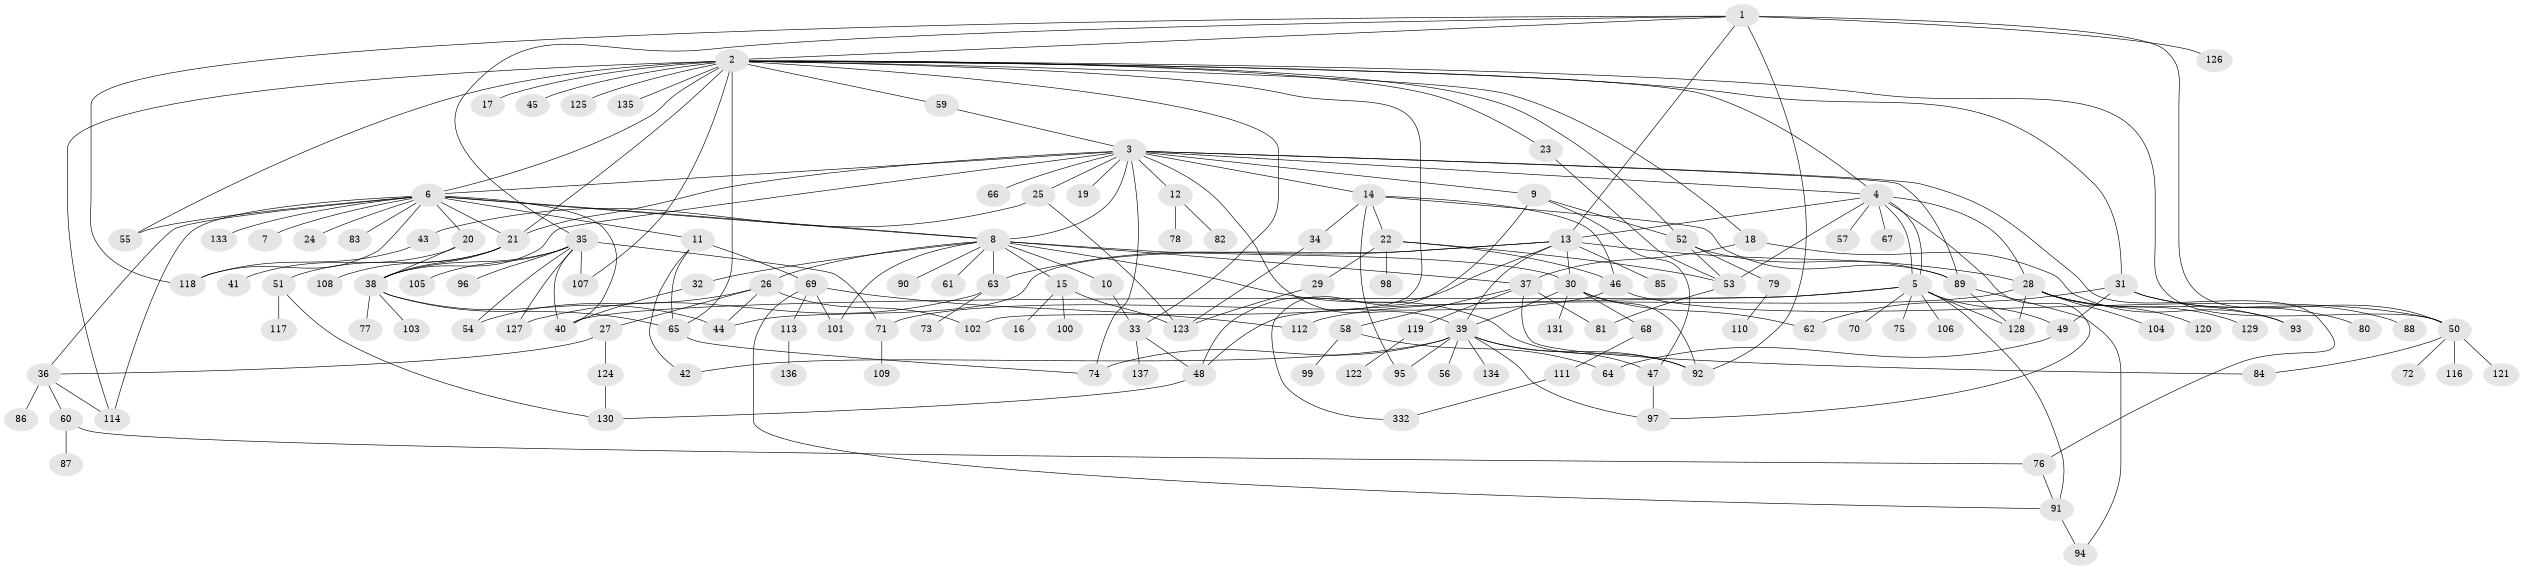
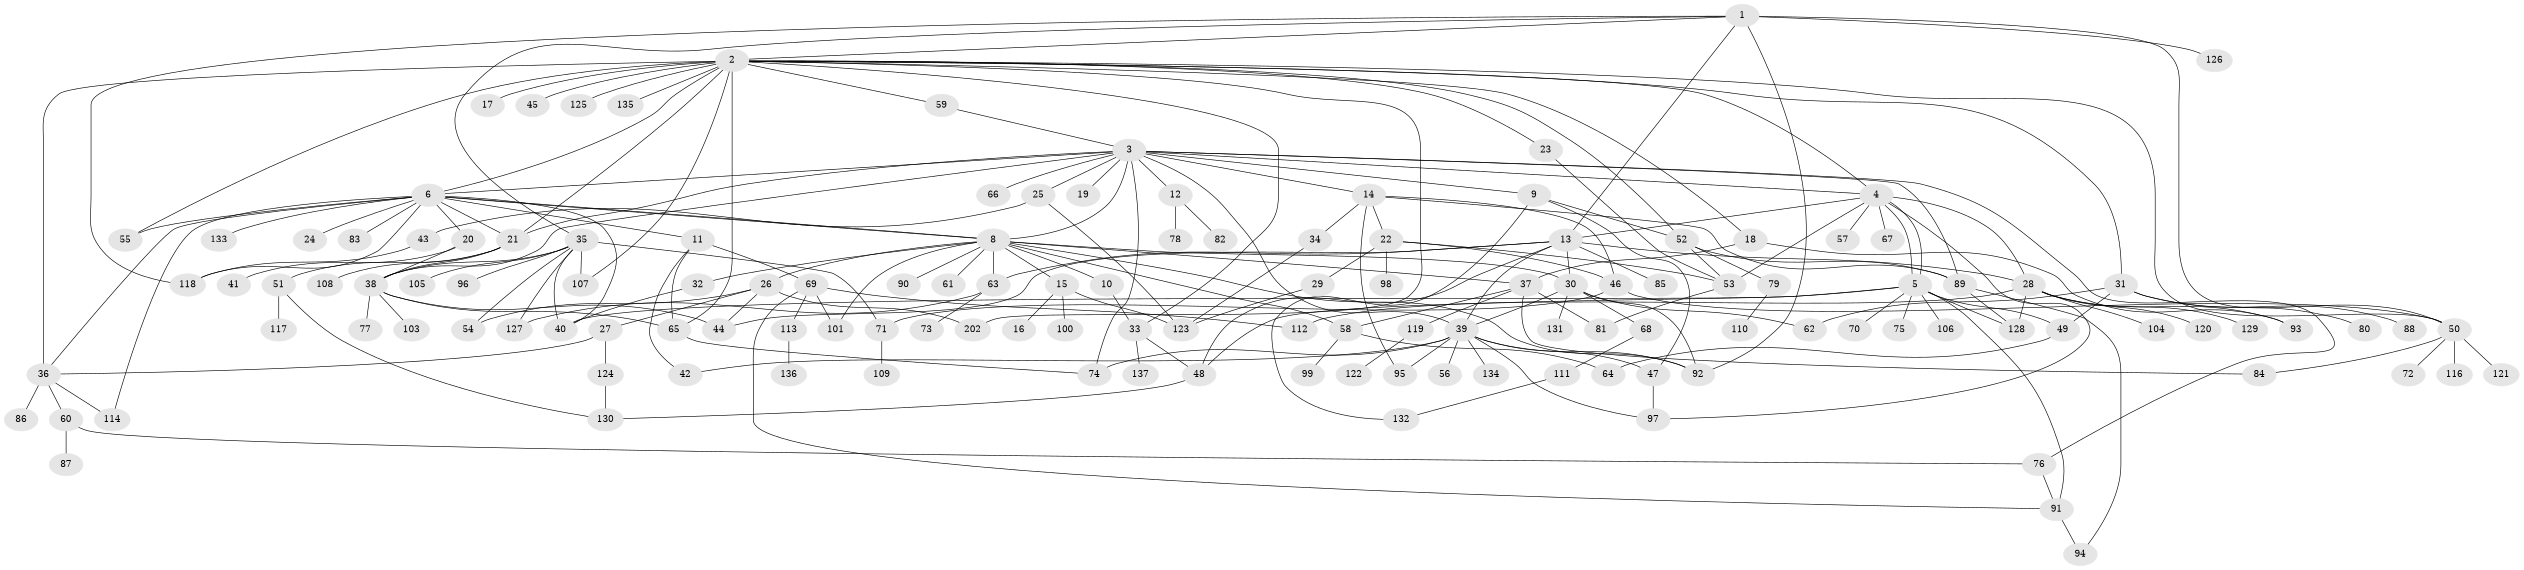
edge "2" -- "114": now "2" -- "36"
node "7": removed
edge "8" -- "58": added
node "102": label "102" -> "202"
node "332": label "332" -> "132"
